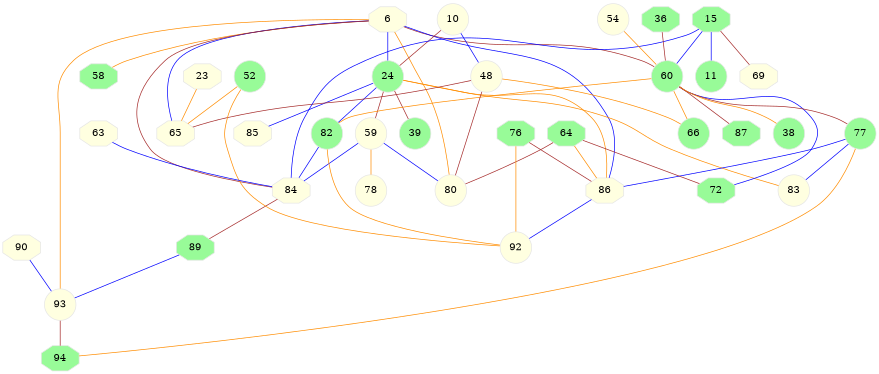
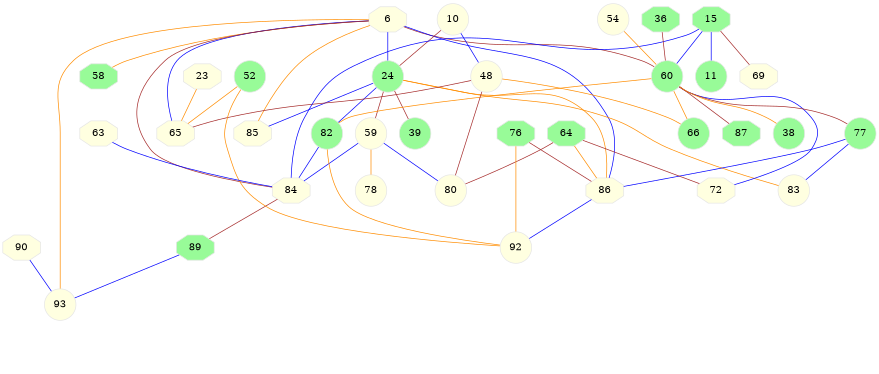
edge "6" -- "80": now "6" -- "85"
node "72": fillcolor palegreen -> lightyellow
node "94": removed
